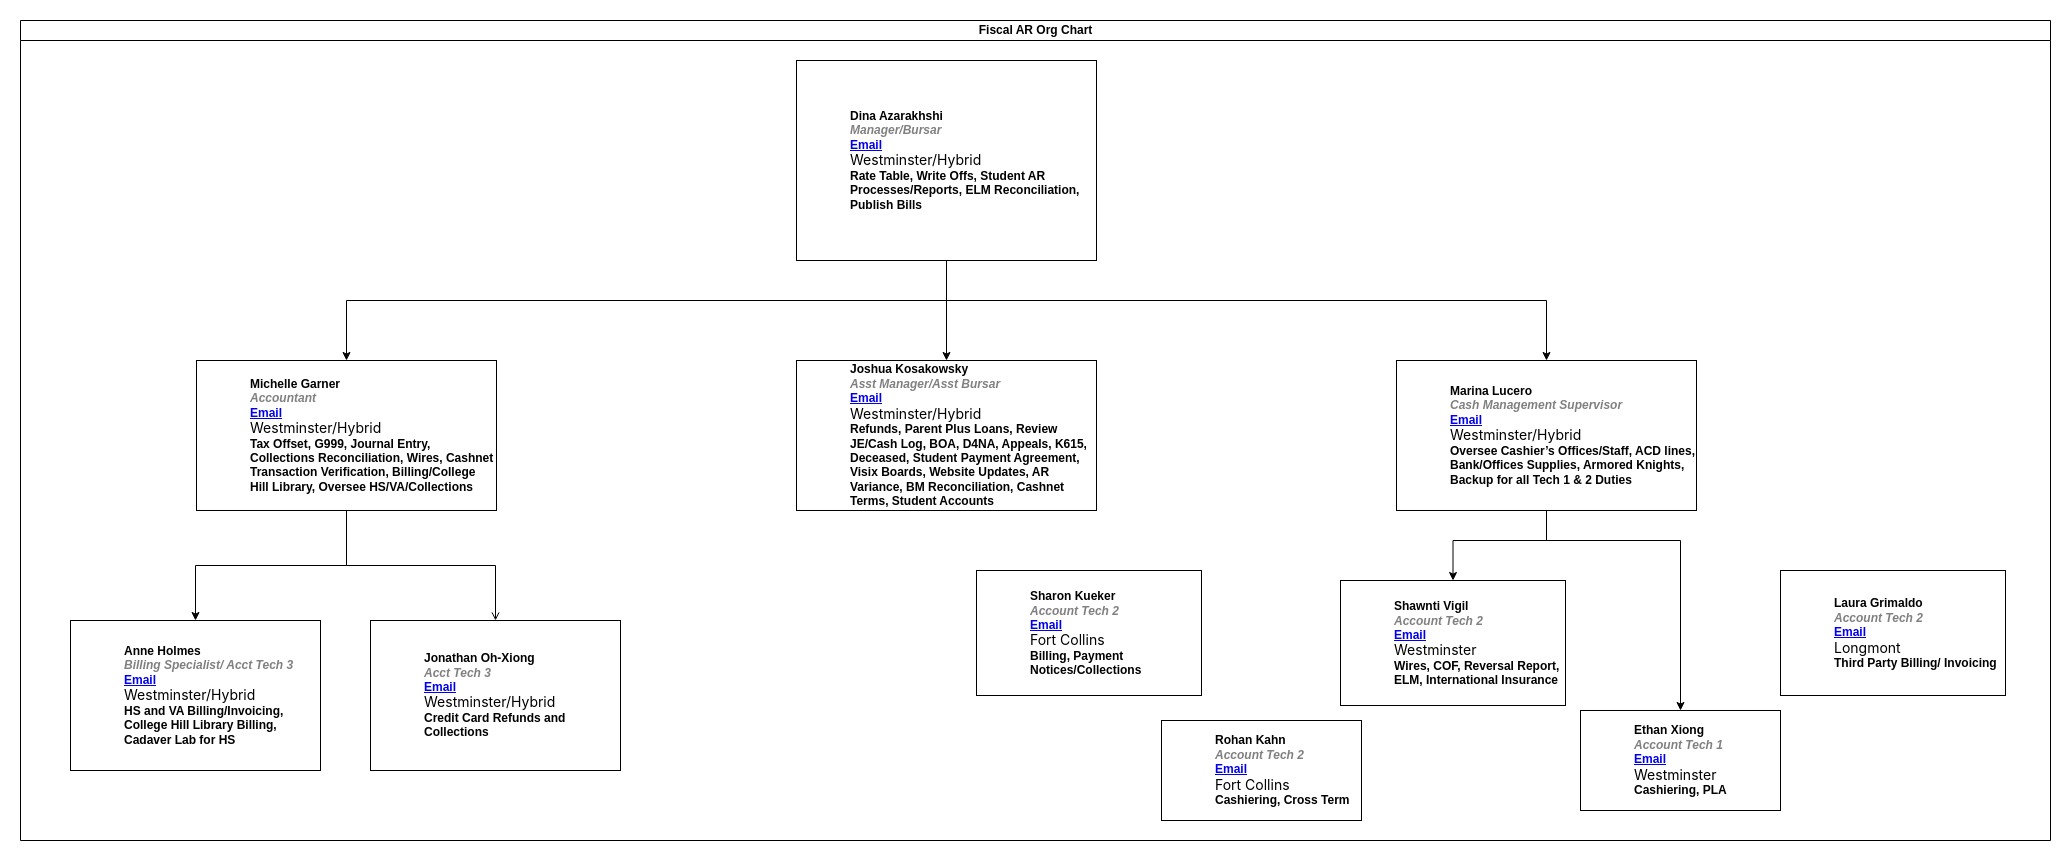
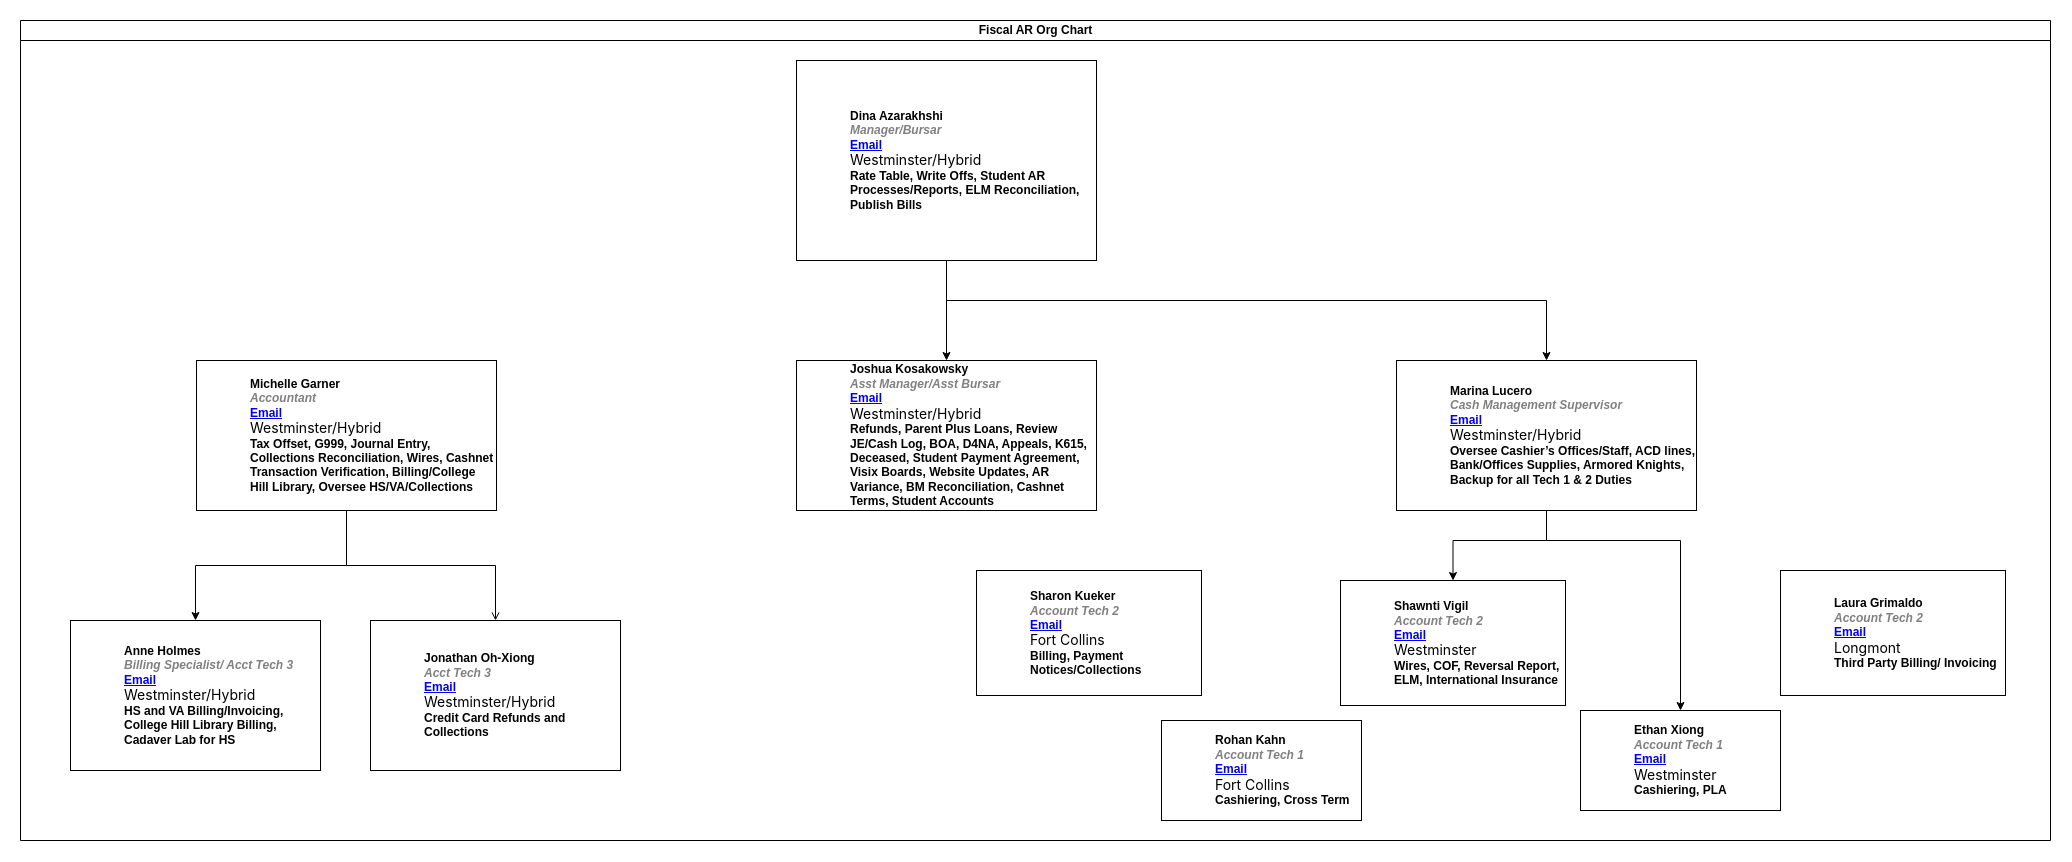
edge "Dina Azarakhshi Manager/Bursar Email Westminster/Hybrid Rate Table, Write Offs, Student AR Processes/Reports, ELM Reconciliation, Publish Bills" -> "Michelle Garner Accountant Email Westminster/Hybrid Tax Offset, G999, Journal Entry, Collections Reconciliation, Wires, Cashnet Transaction Verification, Billing/College Hill Library, Oversee HS/VA/Collections": removed
node "Rohan Kahn Account Tech 2 Email Fort Collins Cashiering, Cross Term": label "Rohan Kahn Account Tech 2 Email Fort Collins Cashiering, Cross Term" -> "Rohan Kahn Account Tech 1 Email Fort Collins Cashiering, Cross Term"
